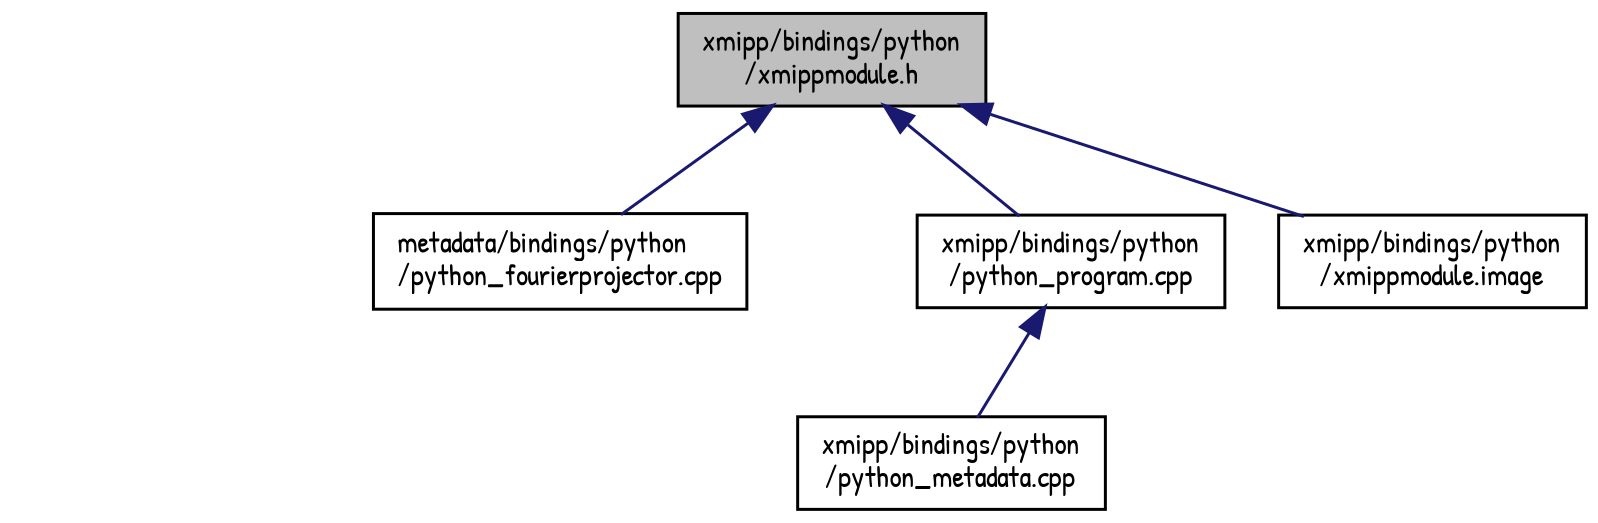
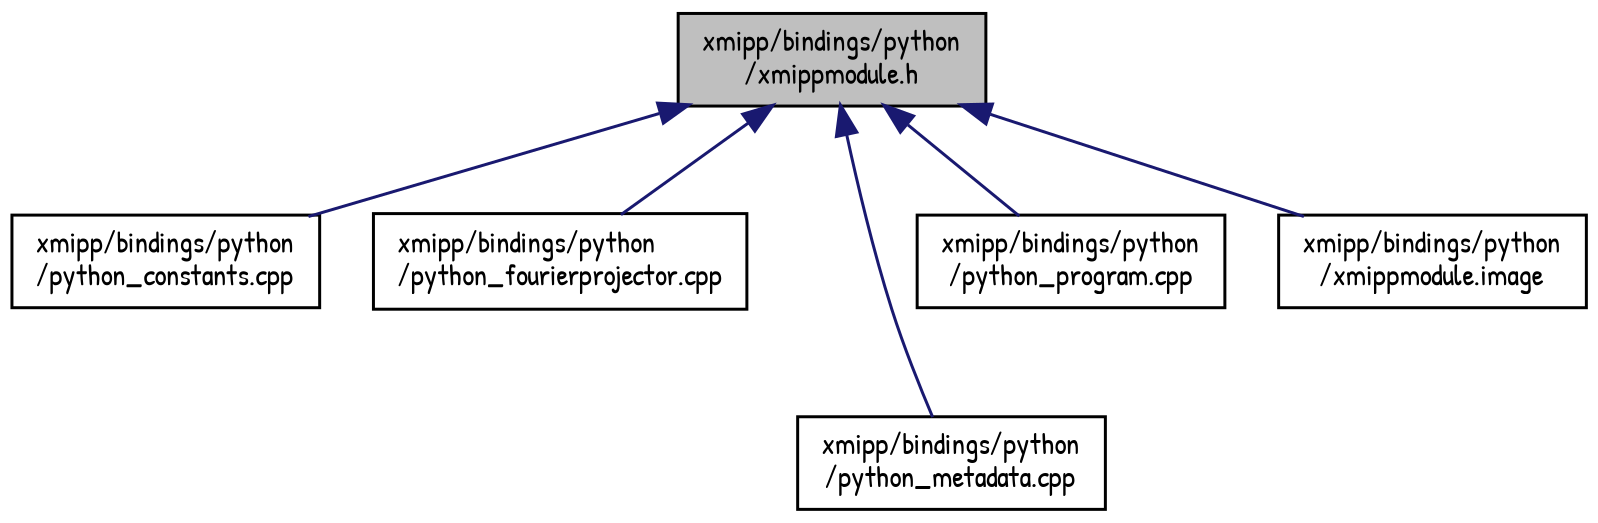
node "xmipp/bindings/python /python_constants.cpp": added
node "metadata/bindings/python /python_fourierprojector.cpp": label "metadata/bindings/python /python_fourierprojector.cpp" -> "xmipp/bindings/python /python_fourierprojector.cpp"
edge "xmipp/bindings/python /python_metadata.cpp" -> "xmipp/bindings/python /python_program.cpp": now "xmipp/bindings/python /python_metadata.cpp" -> "xmipp/bindings/python /xmippmodule.h"
